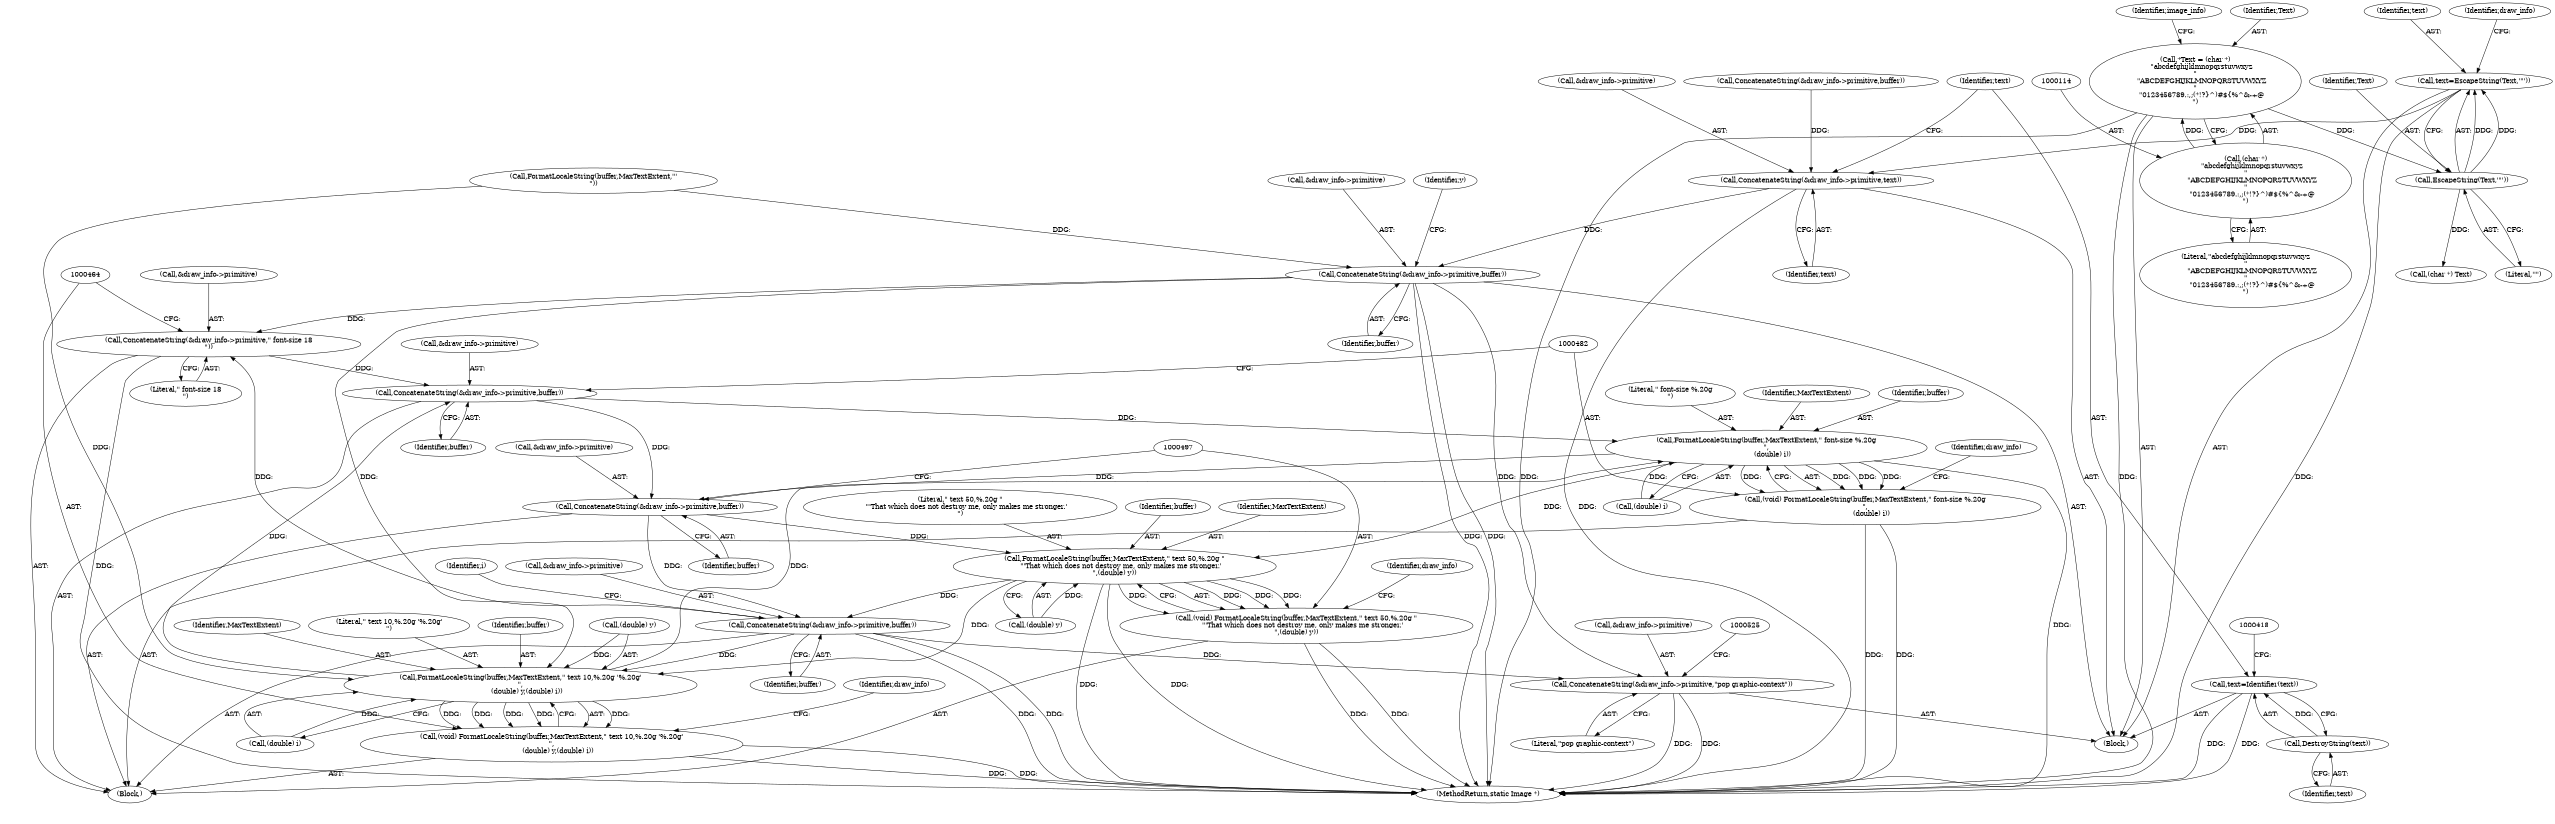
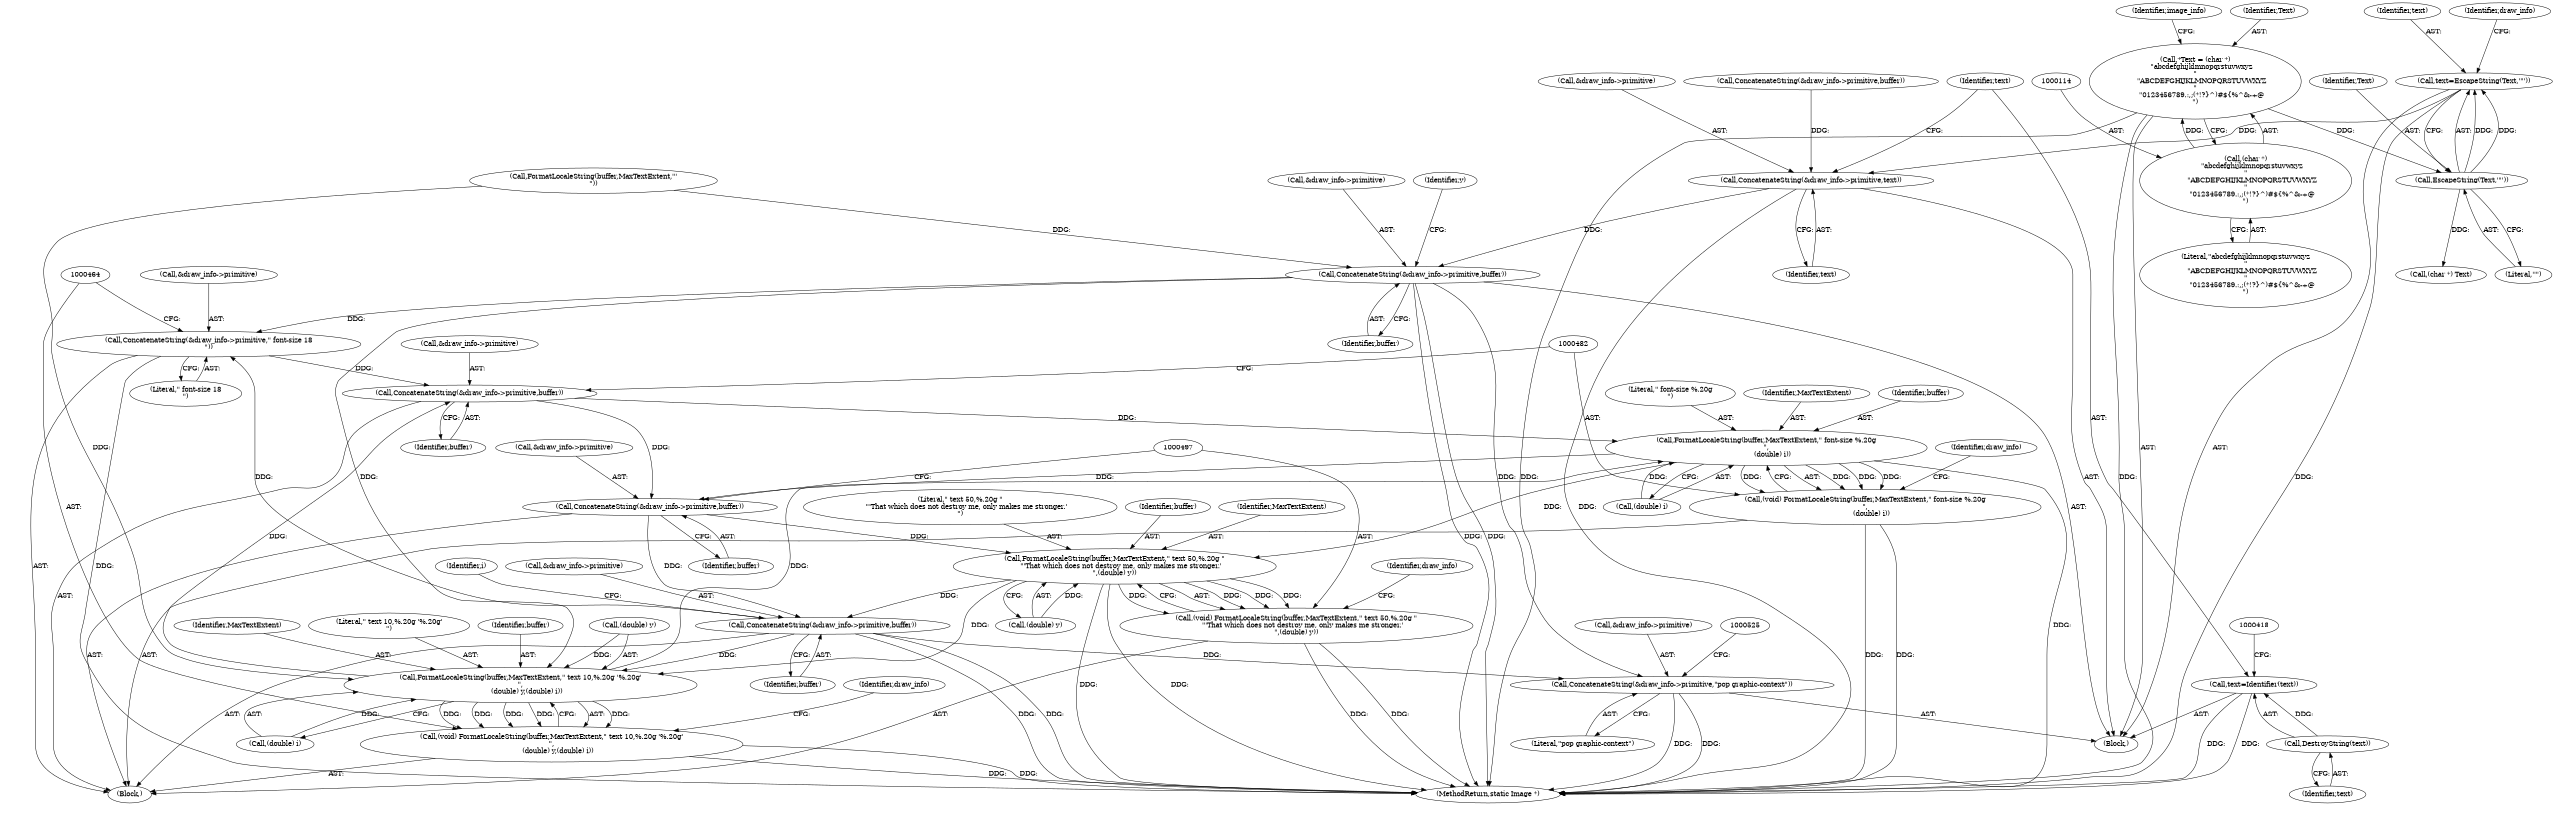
edge "(Call,text=Identifier(text))" -> "(Call,DestroyString(text))": removed, label "CFG:"
